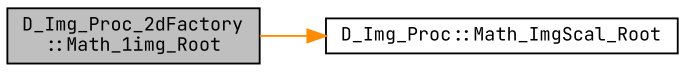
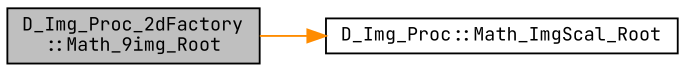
node "D_Img_Proc_2dFactory ::Math_1img_Root": label "D_Img_Proc_2dFactory ::Math_1img_Root" -> "D_Img_Proc_2dFactory ::Math_9img_Root"
